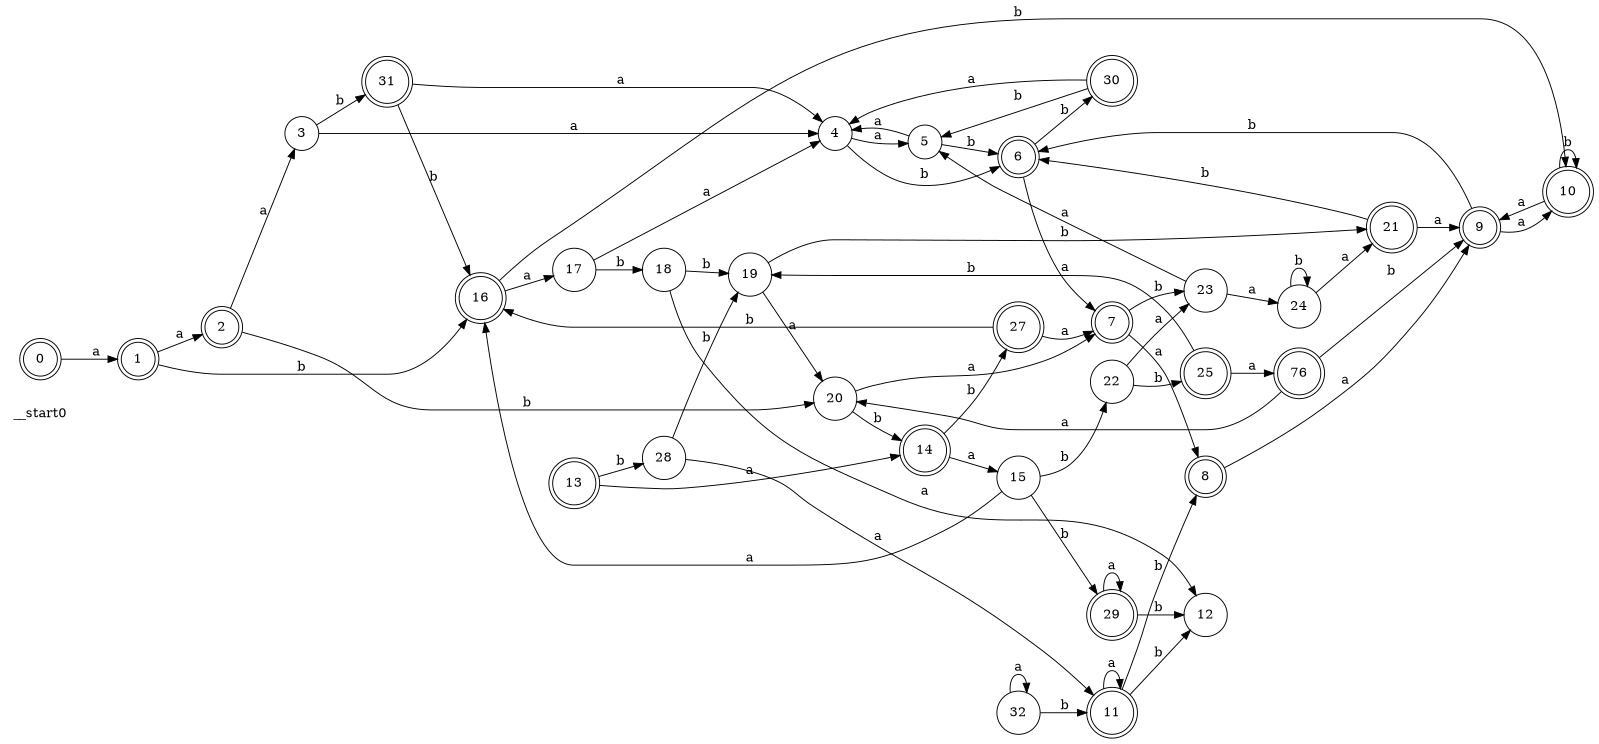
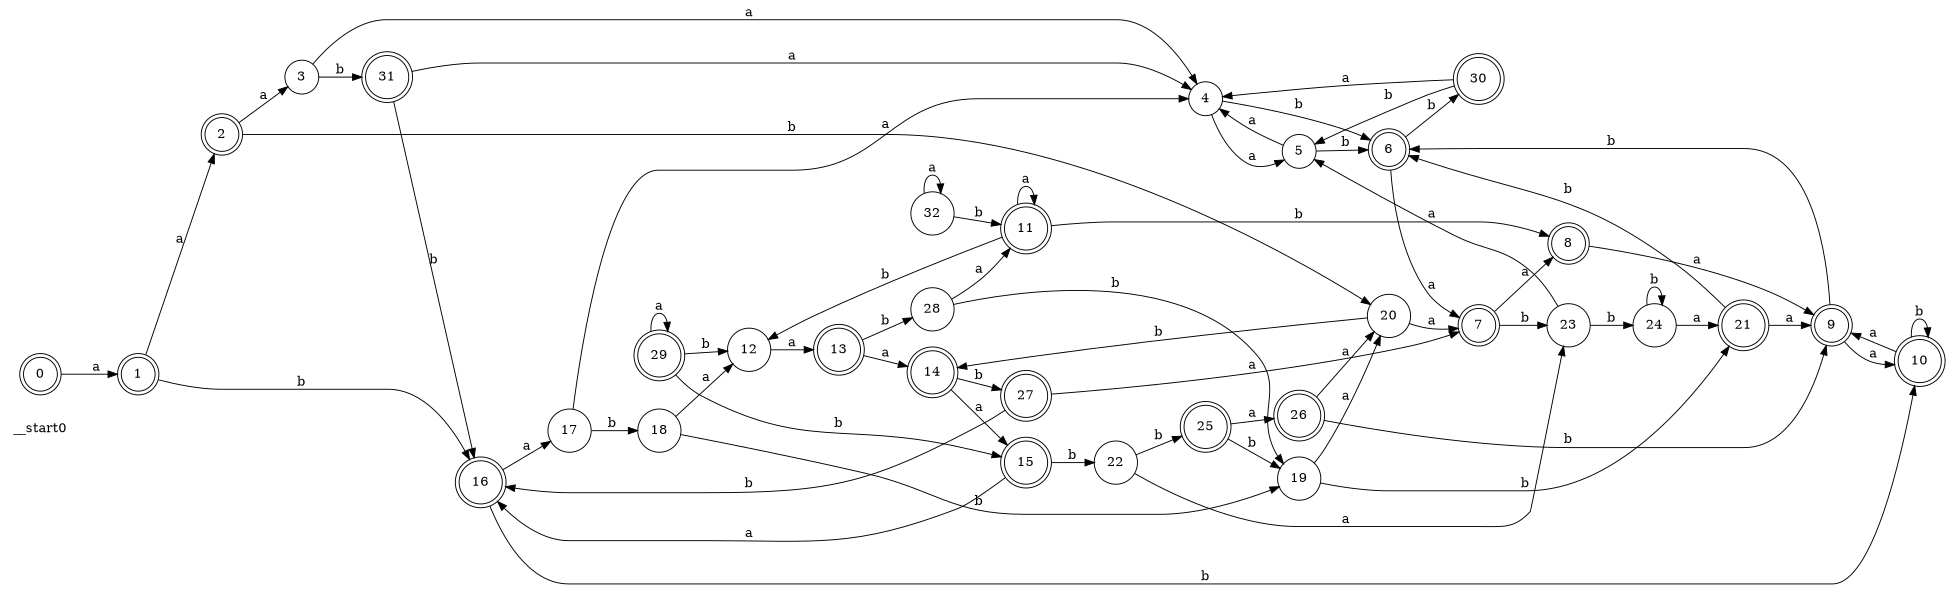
edge "23" -> "24": label "a" -> "b"
edge "12" -> "13": added, label "a"
node "76": label "76" -> "26"
node "15": shape circle -> doublecircle
edge "15" -> "29": reversed
